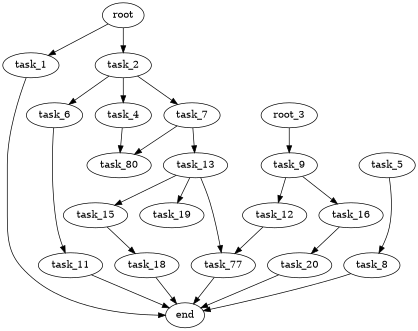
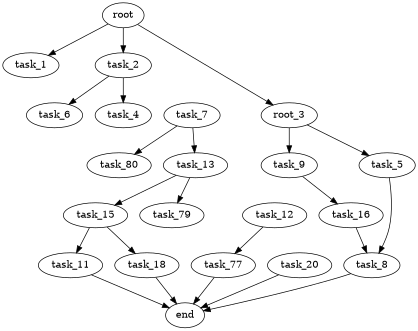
edge "root" -> "root_3": added
edge "task_2" -> "task_7": removed
edge "task_4" -> "task_80": removed
edge "root_3" -> "task_5": added
edge "task_9" -> "task_12": removed
edge "task_6" -> "task_11": now "task_15" -> "task_11"
edge "task_13" -> "task_77": removed
node "task_19": label "task_19" -> "task_79"
edge "task_16" -> "task_20": now "task_16" -> "task_8"
edge "task_1" -> "end": removed
